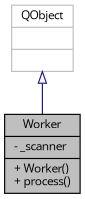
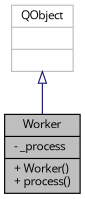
node "Worker": text "- _scanner" -> "- _process"
